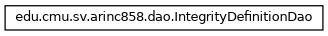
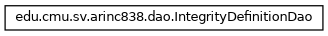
node "edu.cmu.sv.arinc858.dao.IntegrityDefinitionDao": label "edu.cmu.sv.arinc858.dao.IntegrityDefinitionDao" -> "edu.cmu.sv.arinc838.dao.IntegrityDefinitionDao"
